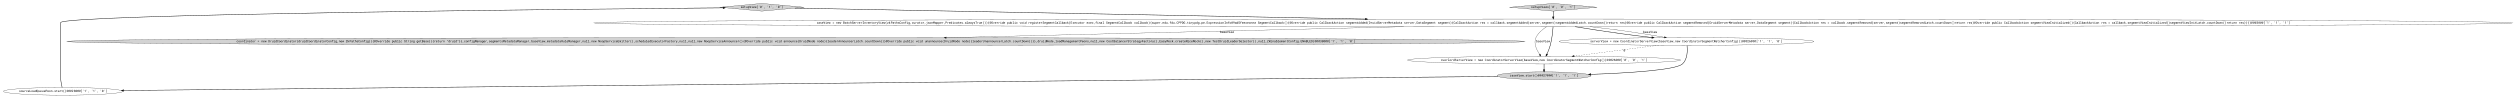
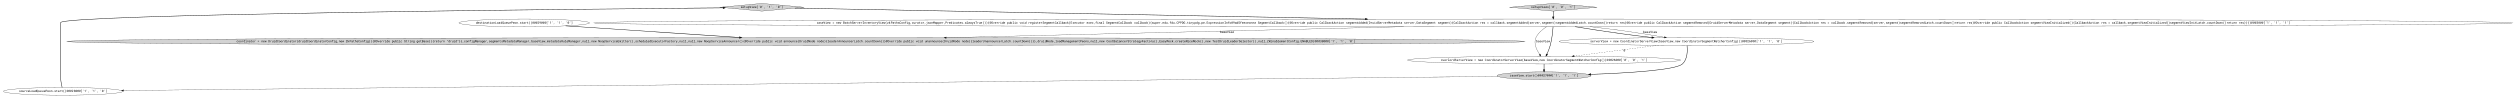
node "destinationLoadQueuePeon.start()@@@29@@@['1', '1', '0']": added
edge "baseView.start()@@@27@@@['1', '1', '1']" -> "sourceLoadQueuePeon.start()@@@28@@@['1', '1', '0']": style bold -> solid
